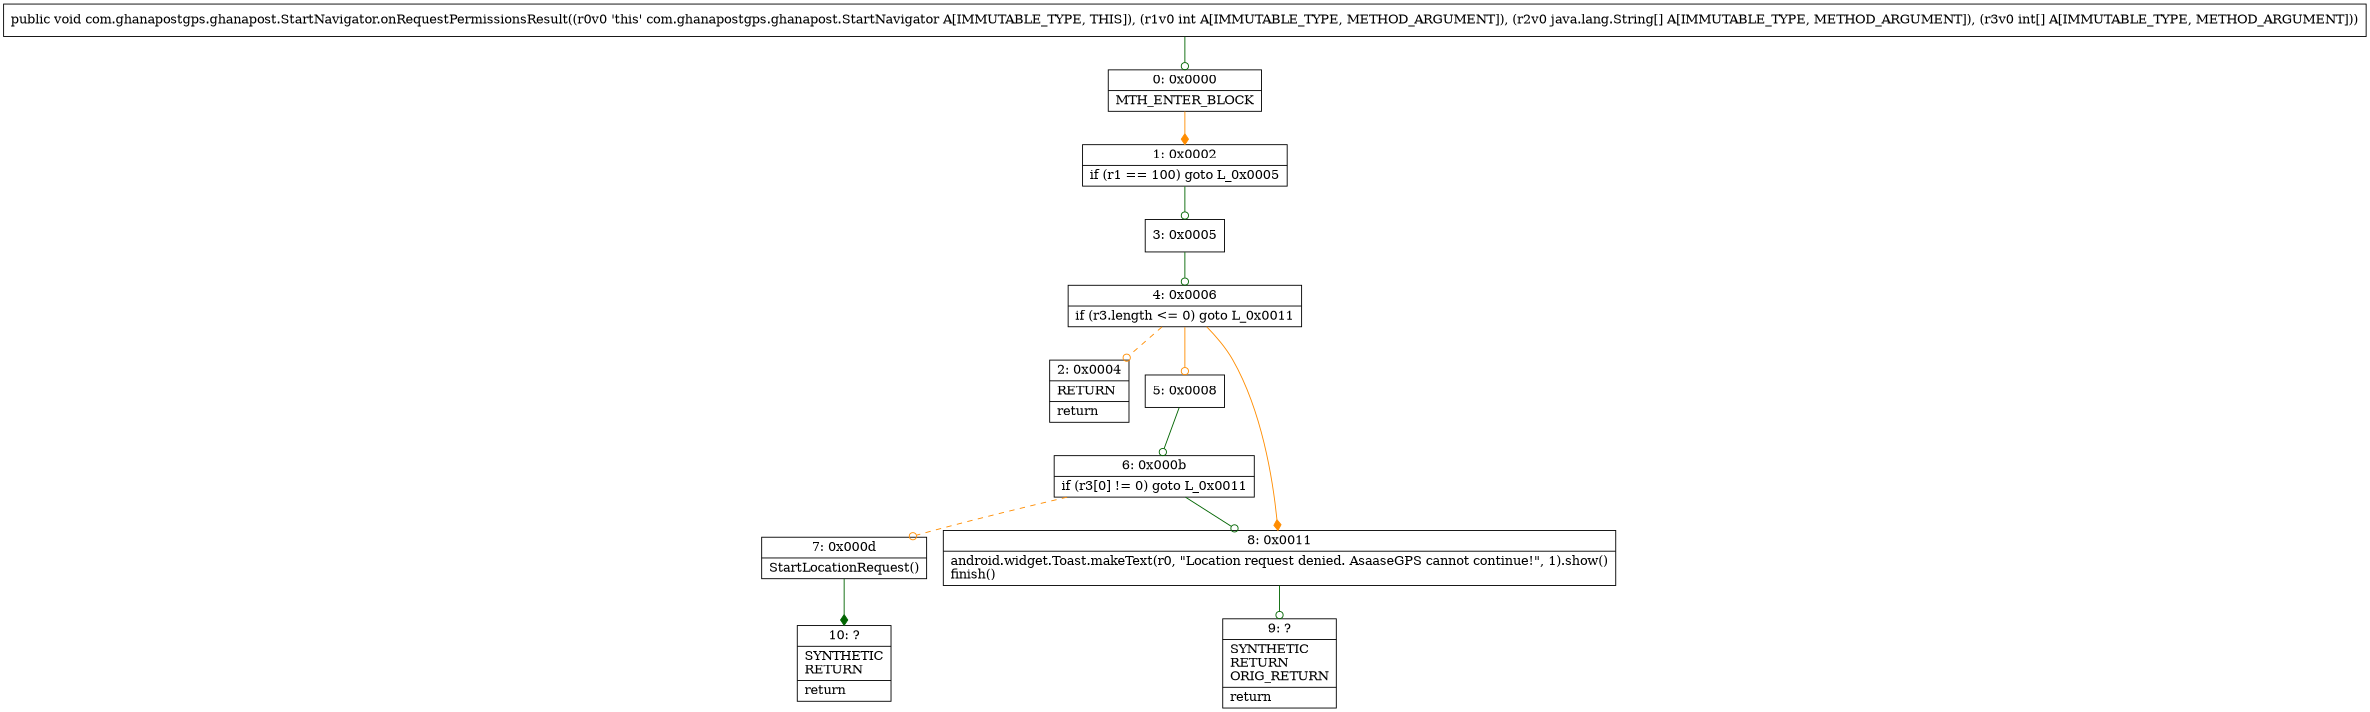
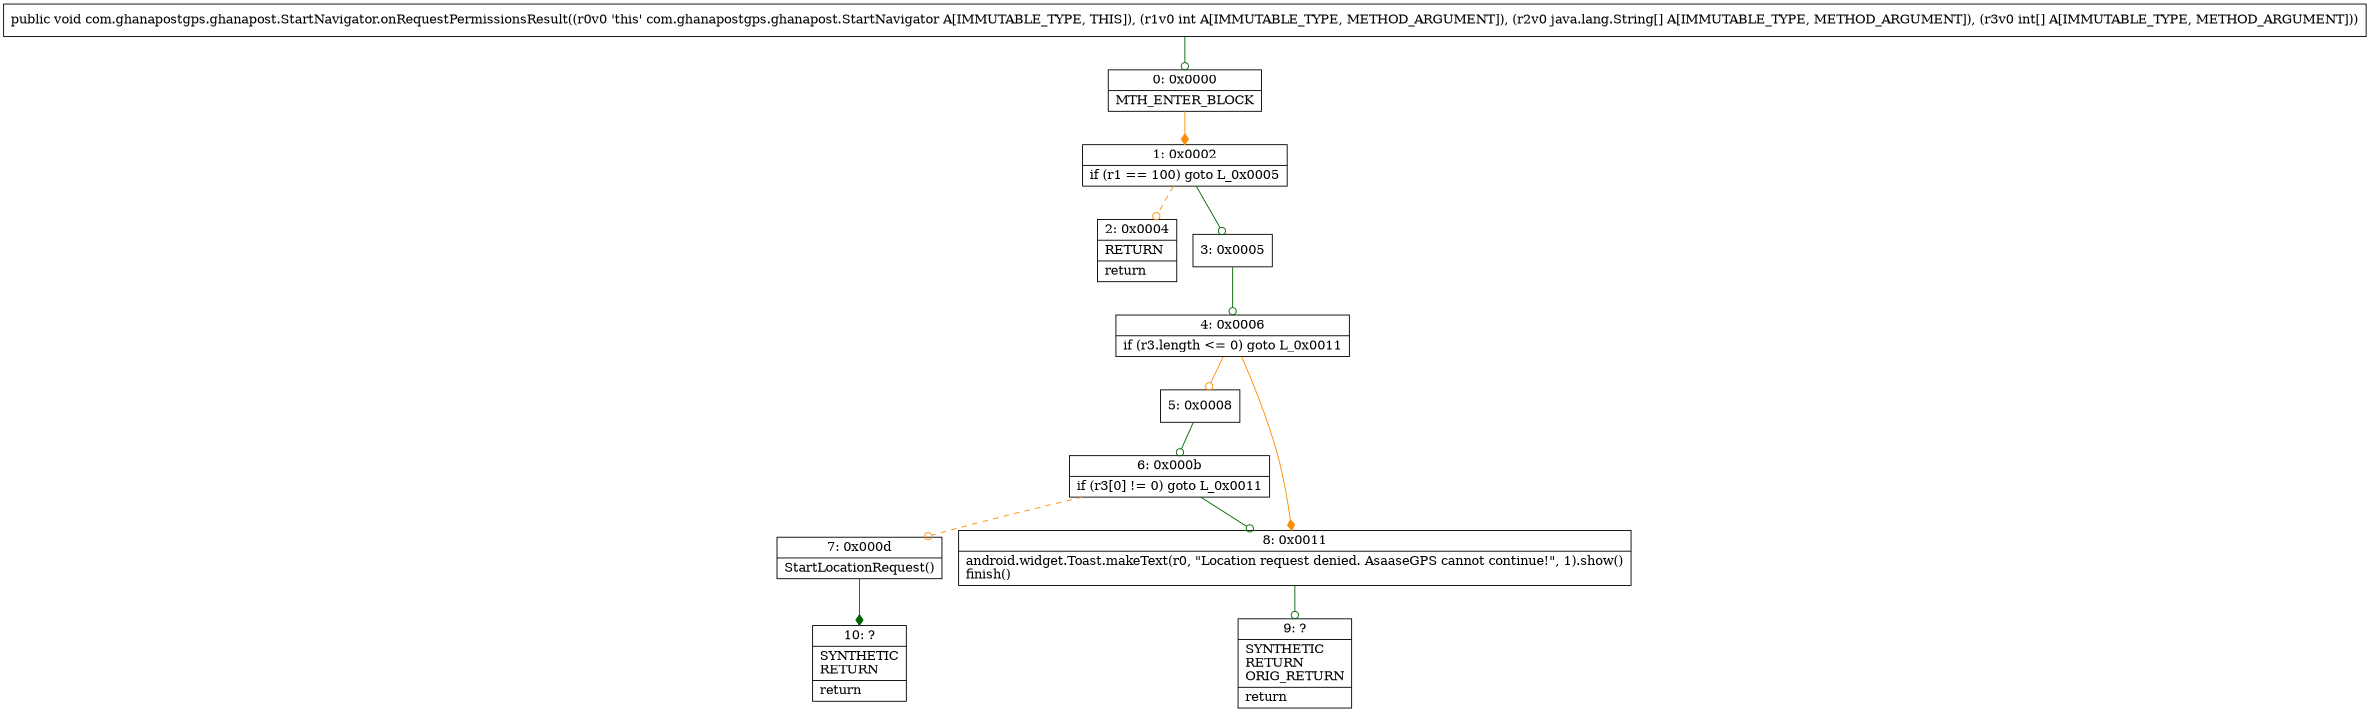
edge "4: 0x0006" -> "2: 0x0004": now "1: 0x0002" -> "2: 0x0004"
